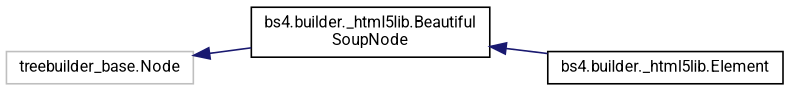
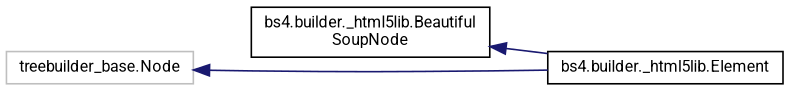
edge "bs4.builder._html5lib.Beautiful SoupNode" -> "treebuilder_base.Node": now "bs4.builder._html5lib.Element" -> "treebuilder_base.Node"
